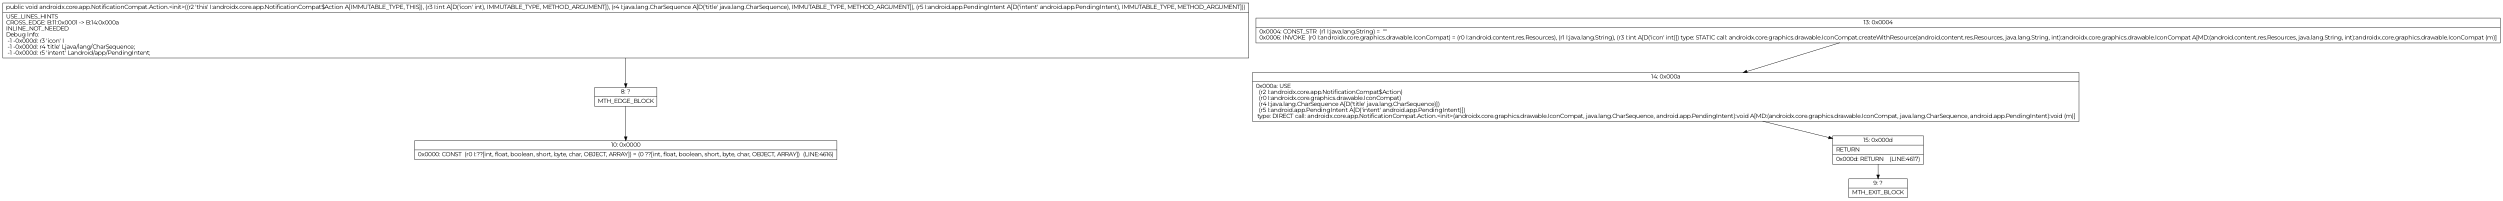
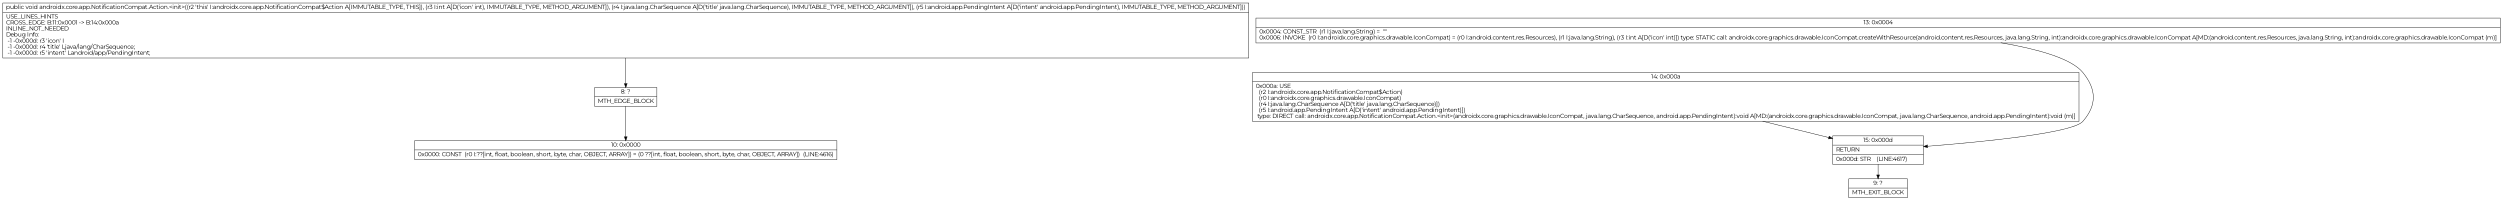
edge "13: 0x0004" -> "14: 0x000a": now "13: 0x0004" -> "15: 0x000d"
node "15: 0x000d": text "0x000d: RETURN    (LINE:4617)" -> "0x000d: STR    (LINE:4617)"
